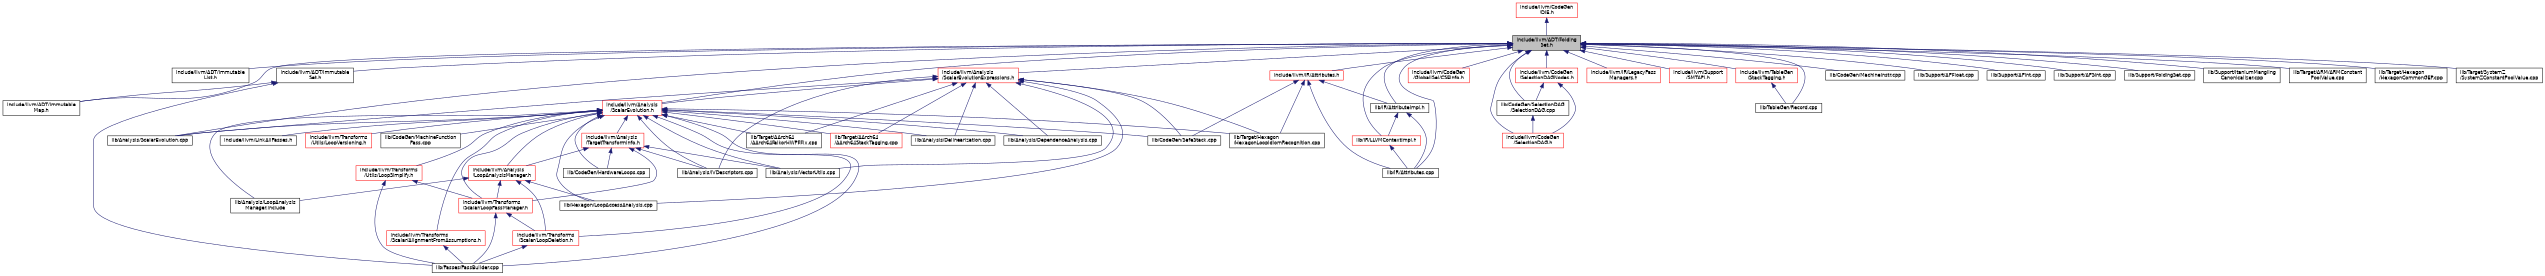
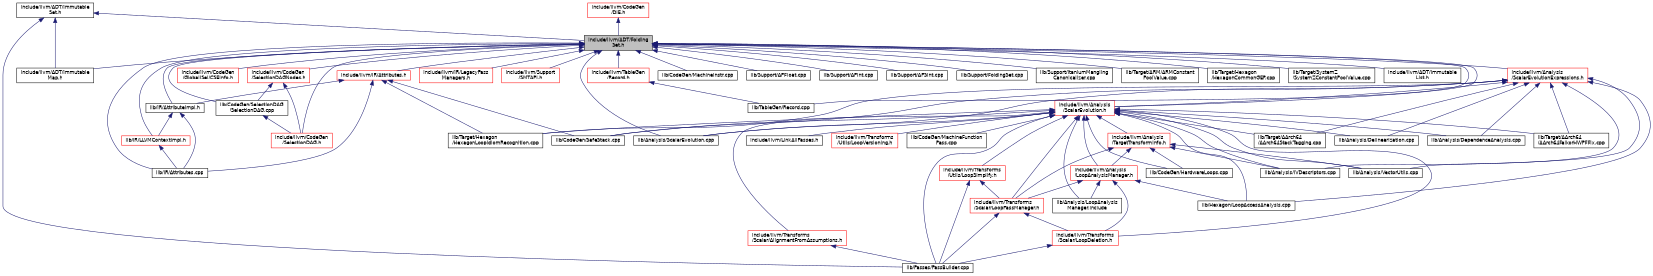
edge "include/llvm/ADT/Immutable Set.h" -> "include/llvm/ADT/Folding Set.h": reversed
node "include/llvm/TableGen /StackTagging.h": label "include/llvm/TableGen /StackTagging.h" -> "include/llvm/TableGen /Record.h"
node "lib/Target/AArch64 /AArch64StackTagging.cpp": color red -> black
